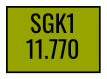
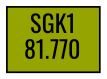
node "SGK1 11.770": label "SGK1 11.770" -> "SGK1 81.770"
